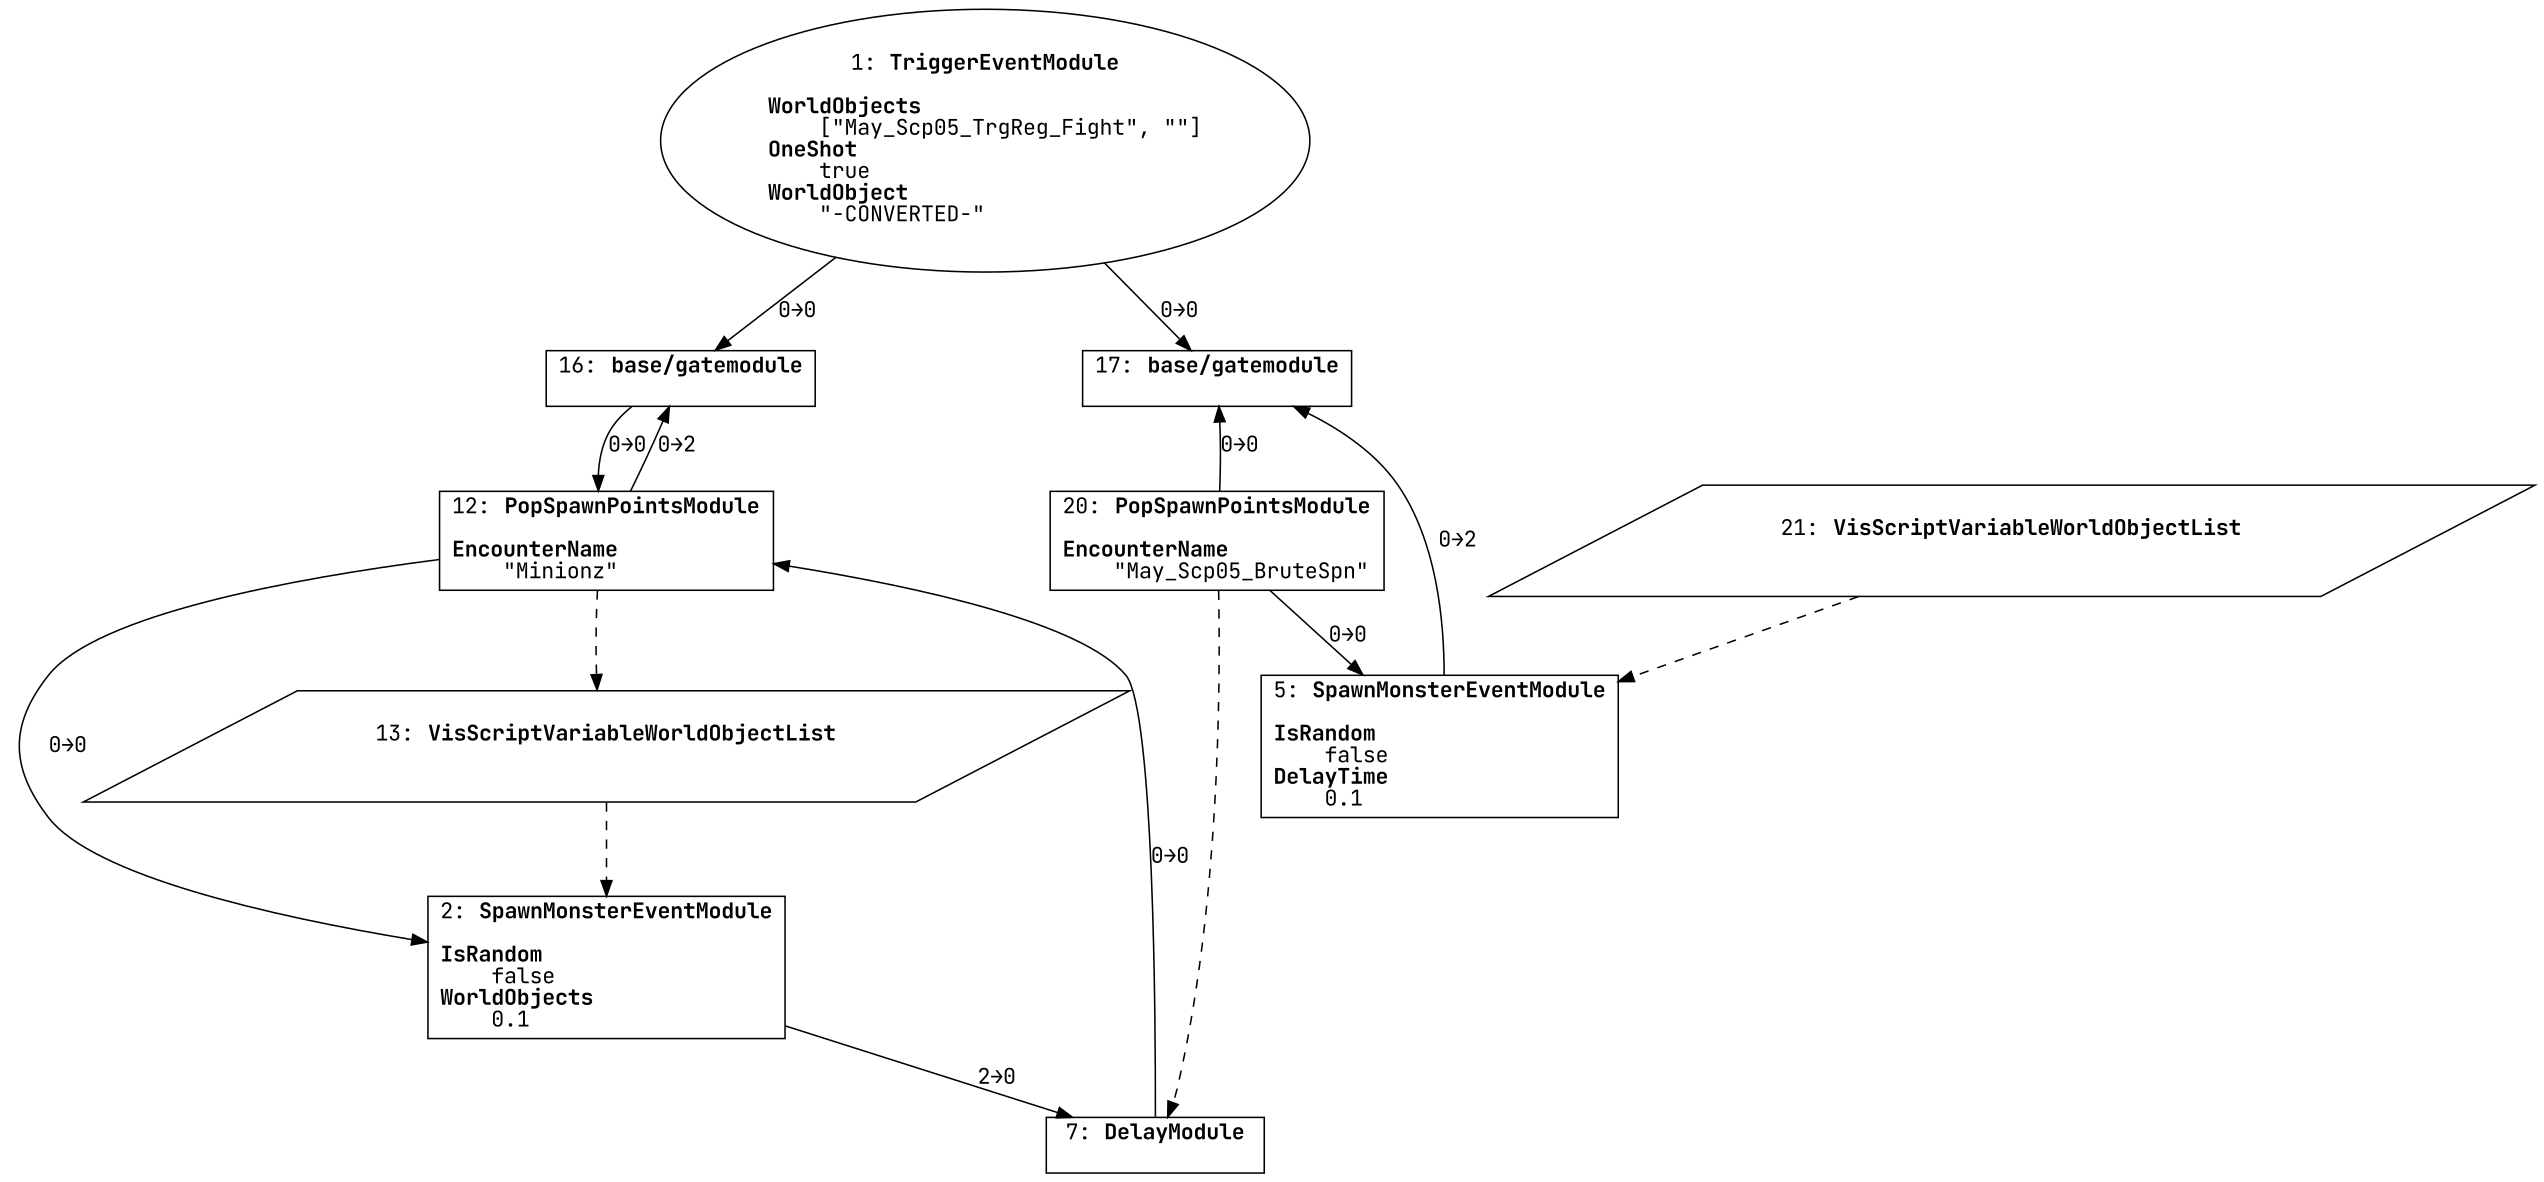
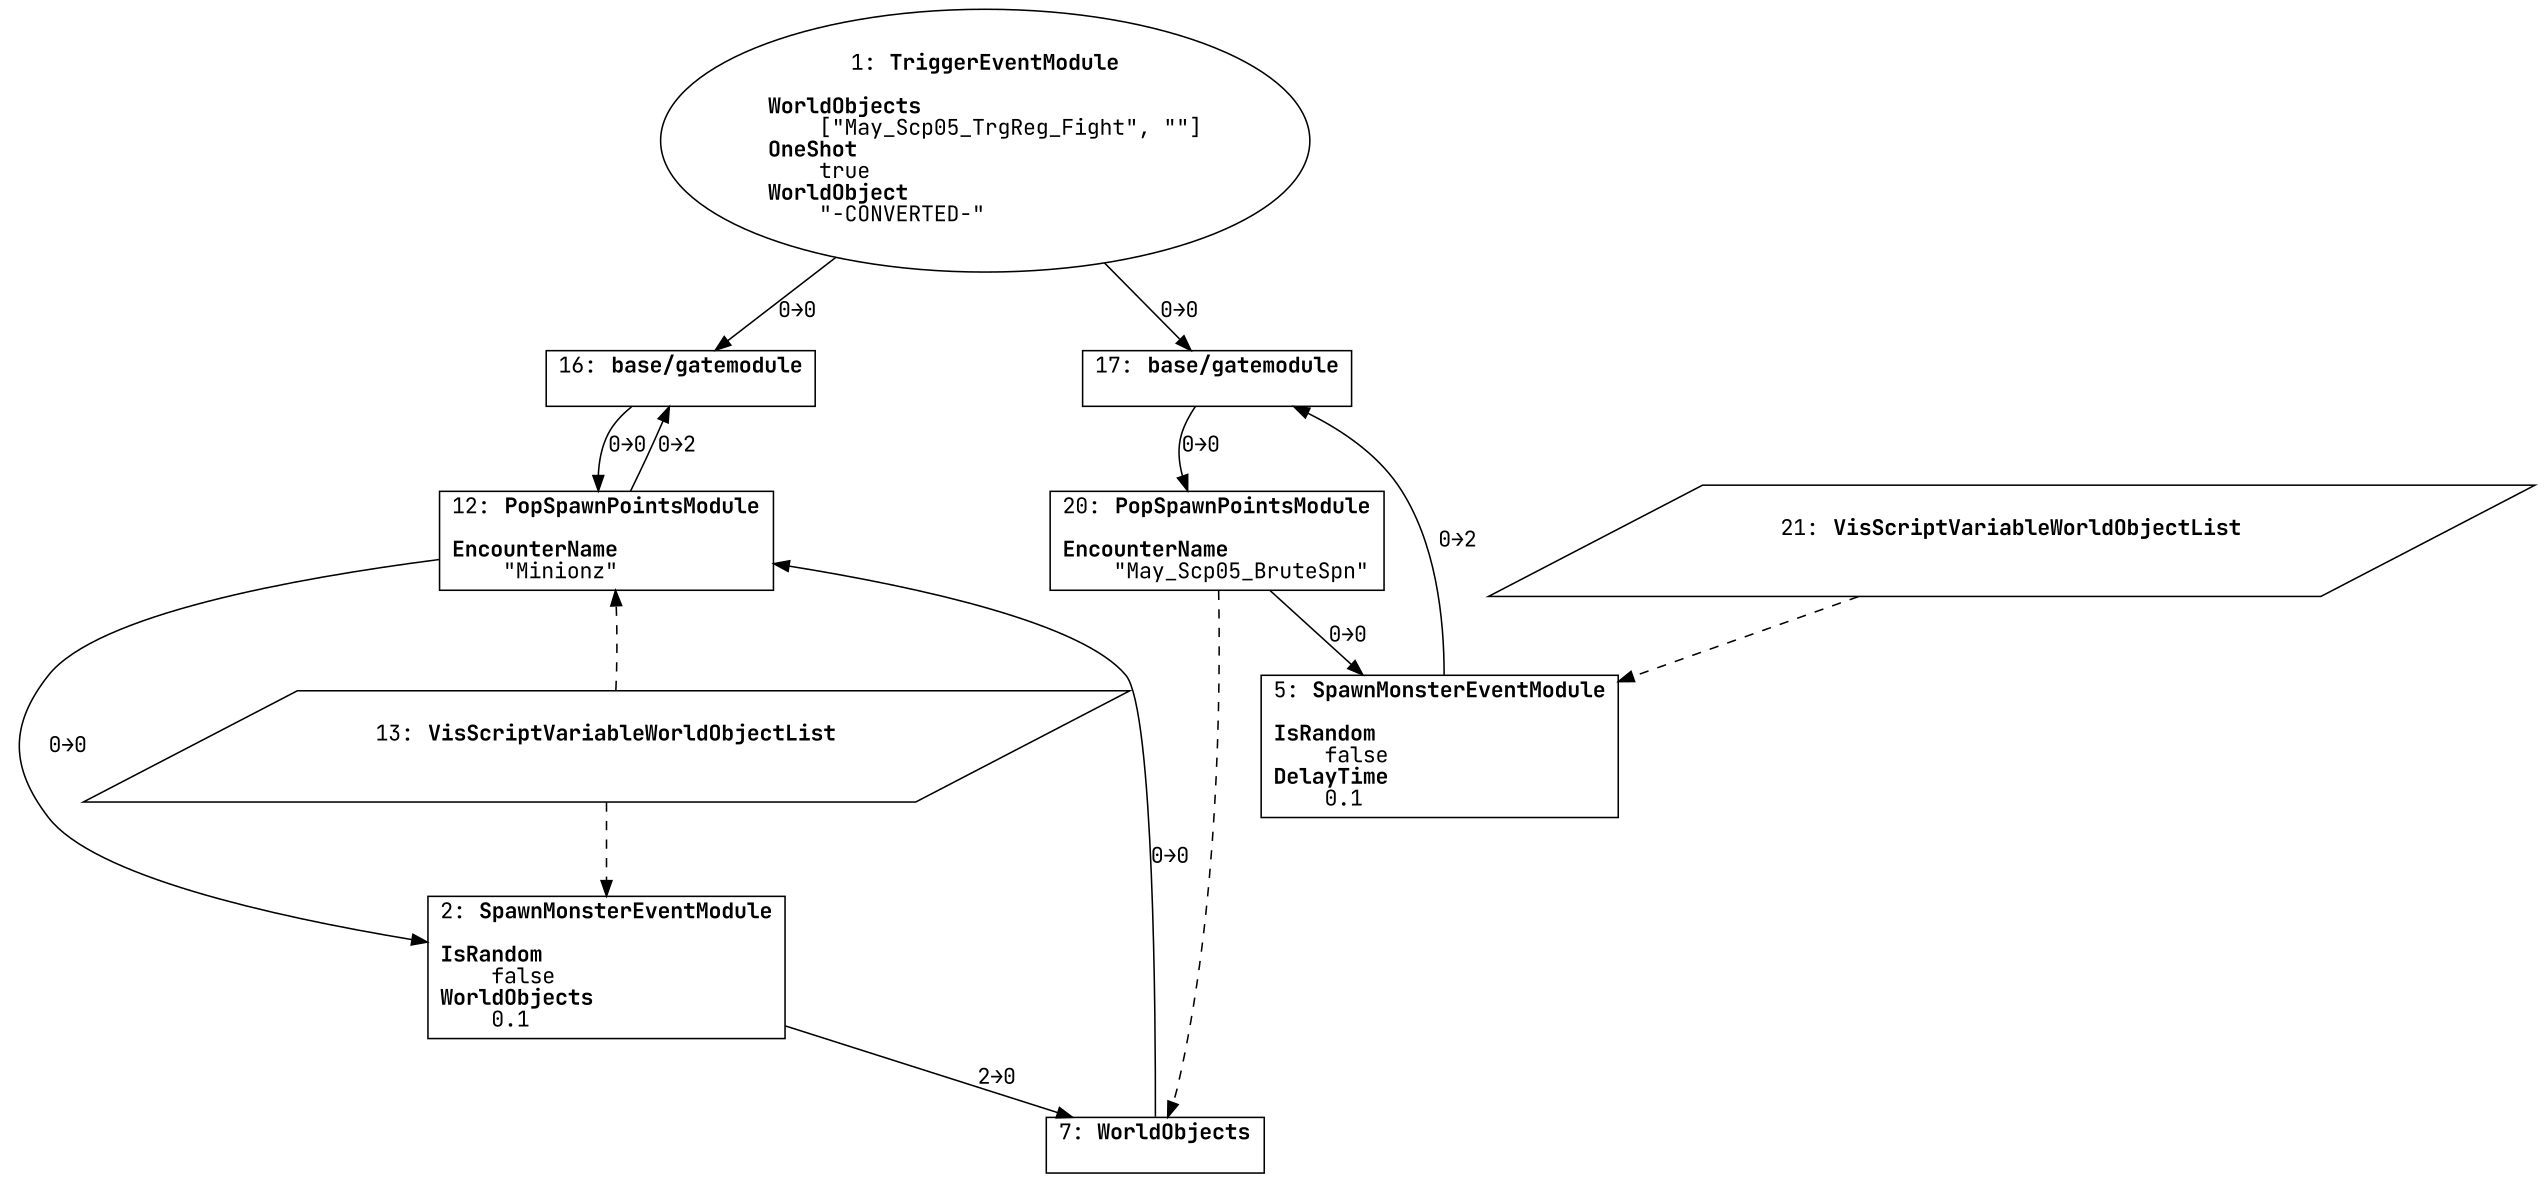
edge "20:" -> "17:": reversed
edge "12:" -> "13:": reversed
node "7:": text "DelayModule" -> "WorldObjects"
